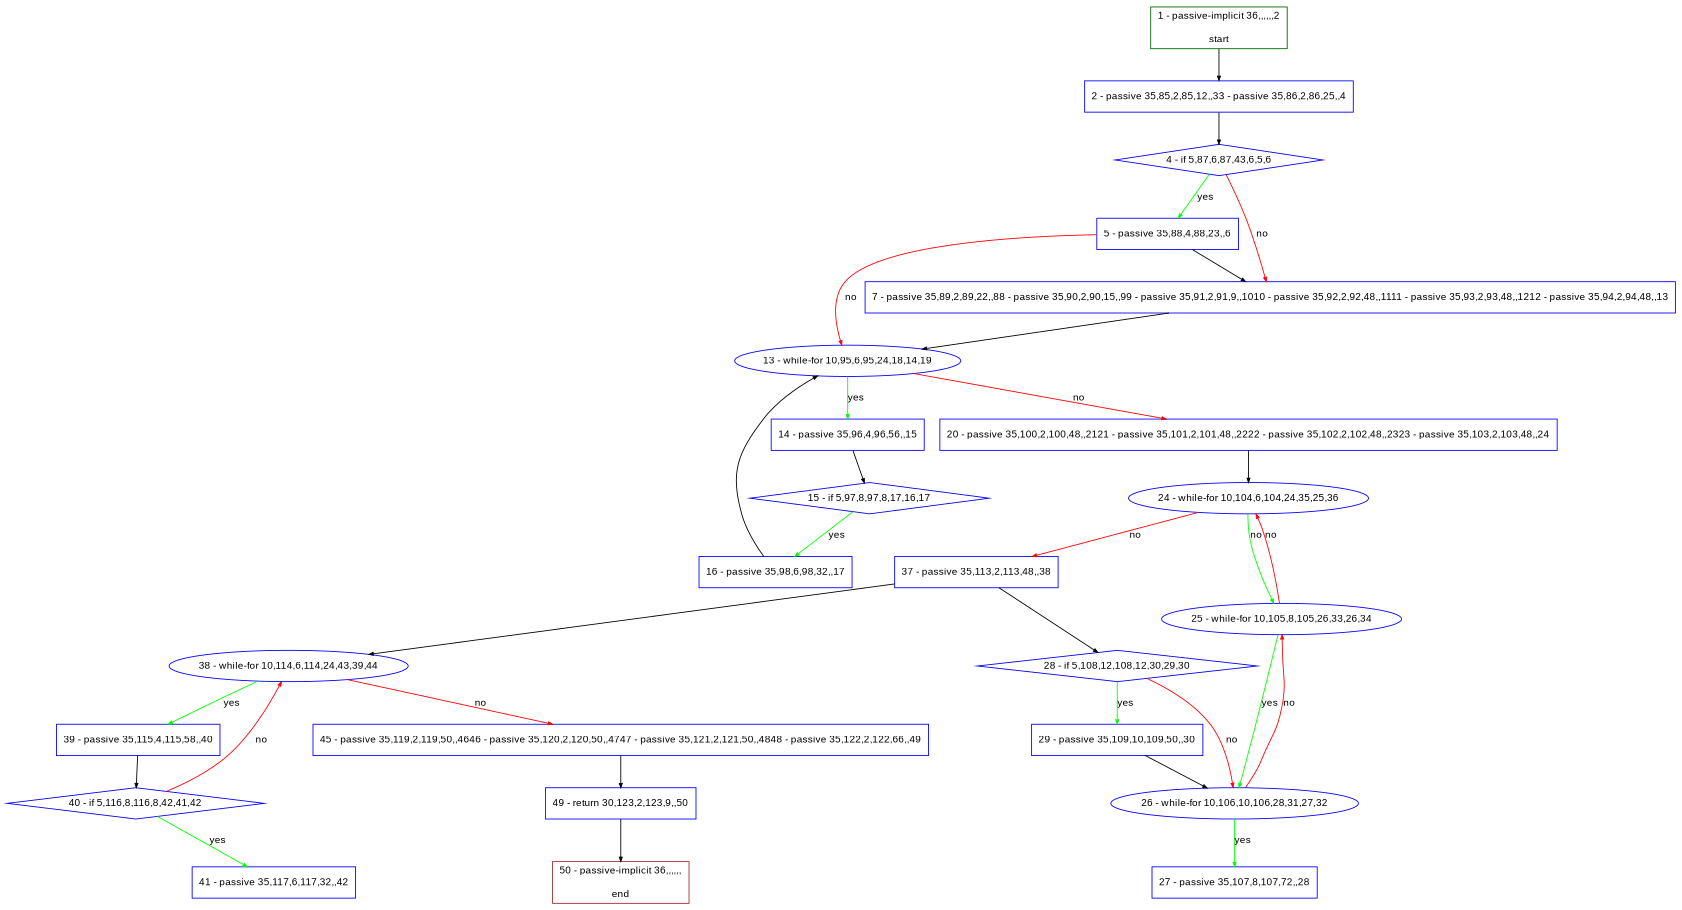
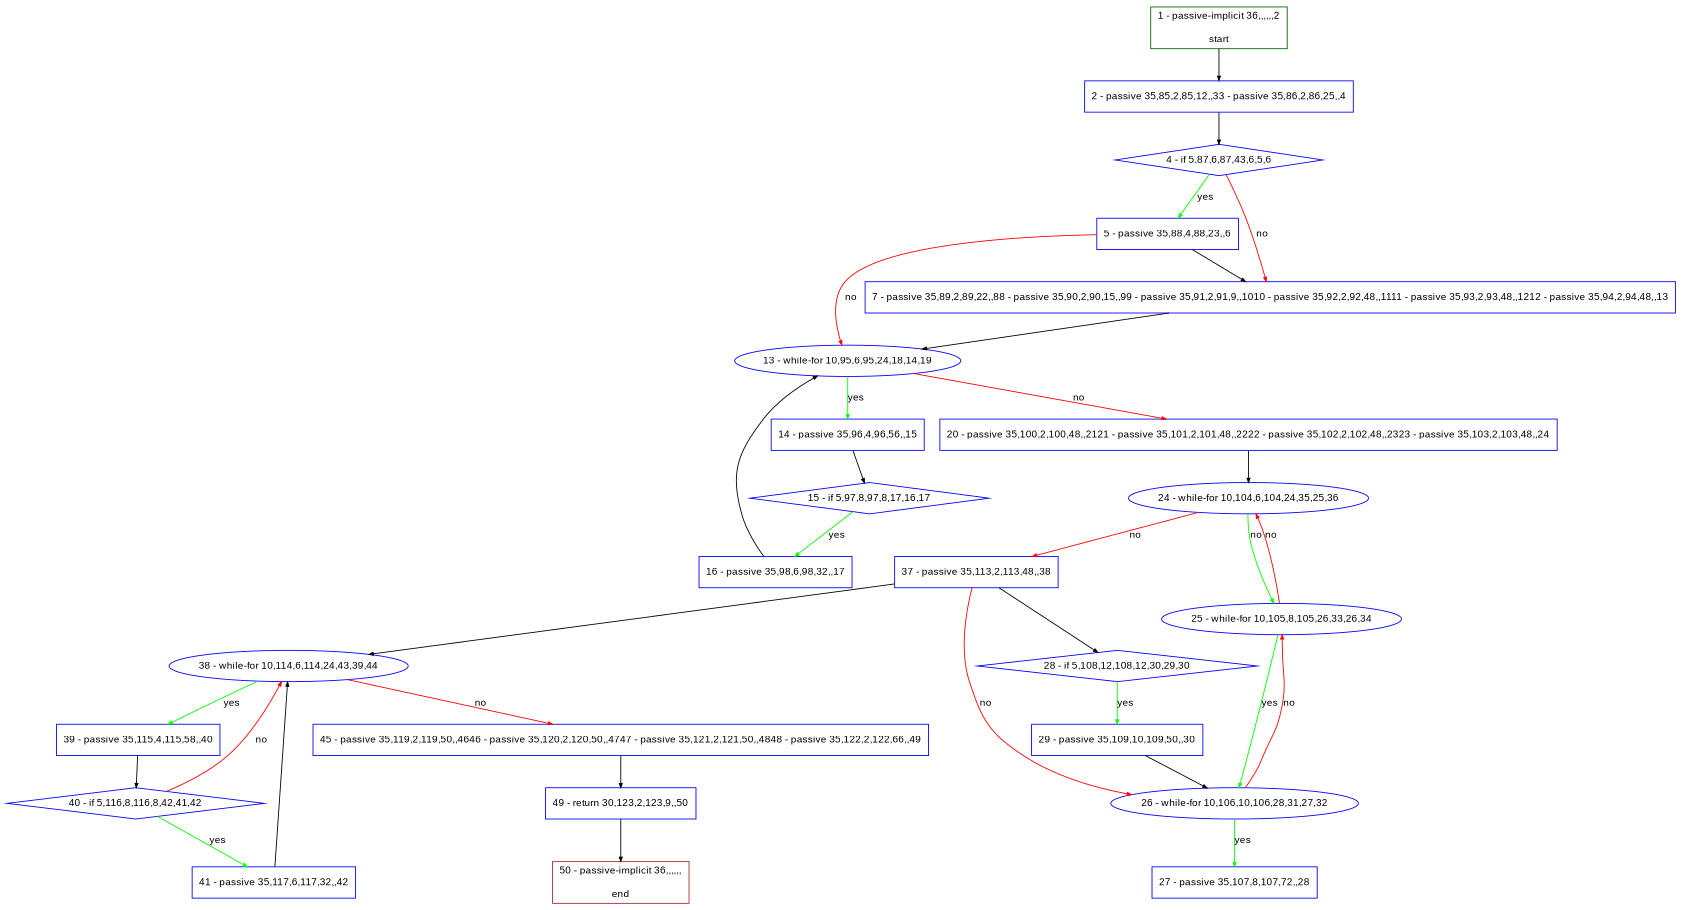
edge "28 - if 5,108,12,108,12,30,29,30" -> "26 - while-for 10,106,10,106,28,31,27,32": now "37 - passive 35,113,2,113,48,,38" -> "26 - while-for 10,106,10,106,28,31,27,32"
edge "41 - passive 35,117,6,117,32,,42" -> "38 - while-for 10,114,6,114,24,43,39,44": added
